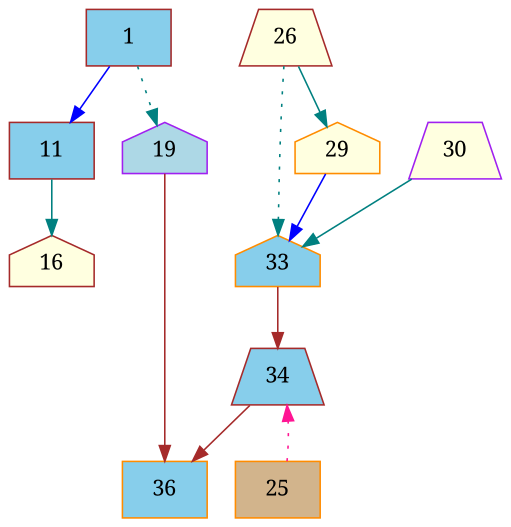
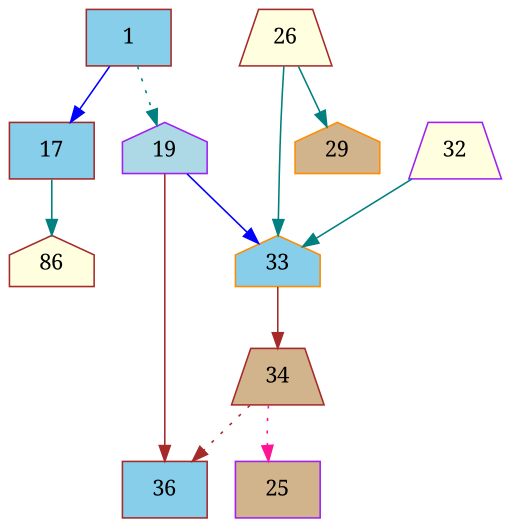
edge "26" -> "33": style dotted -> solid
node "11": label "11" -> "17"
node "29": fillcolor lightyellow -> tan
node "30": label "30" -> "32"
edge "29" -> "33": now "19" -> "33"
node "16": label "16" -> "86"
node "34": fillcolor skyblue -> tan
edge "34" -> "36": style solid -> dotted
edge "25" -> "34": reversed
node "36": color darkorange -> brown
node "25": color darkorange -> purple
